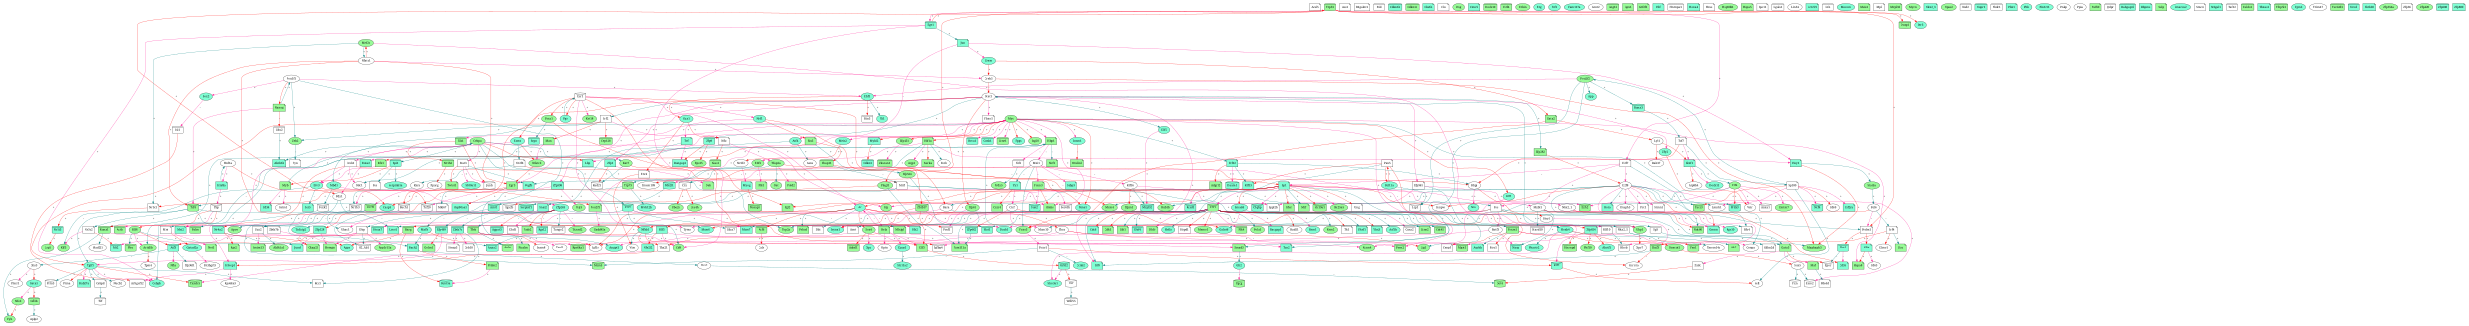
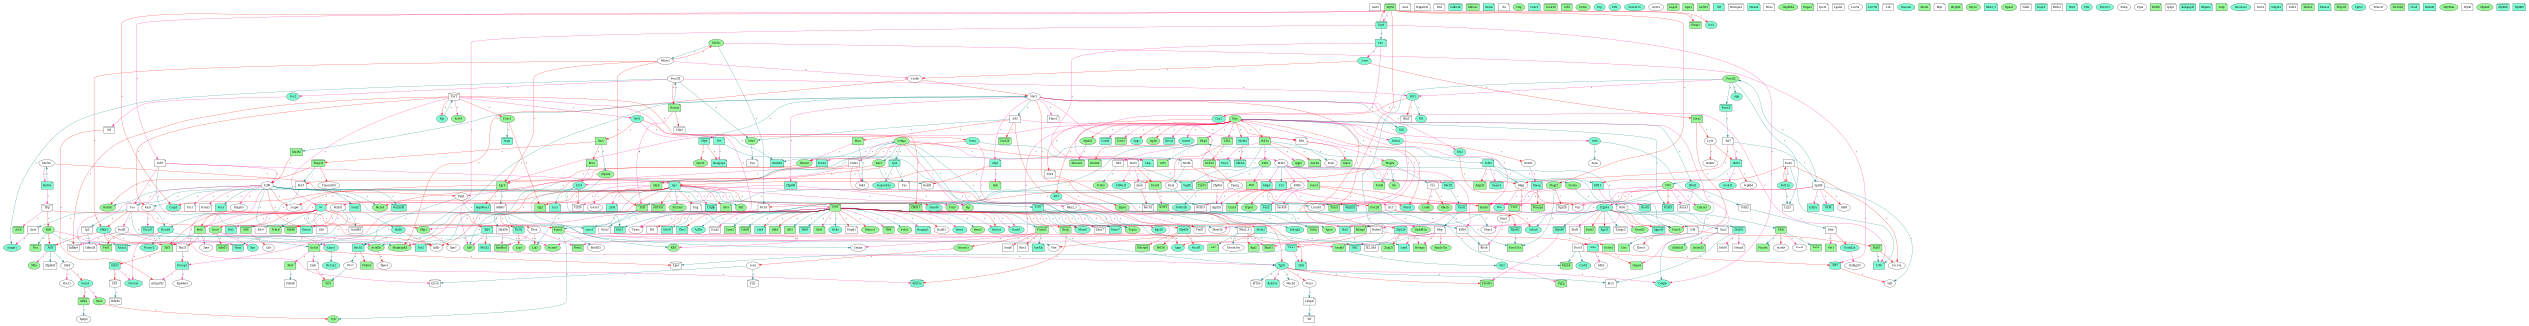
node "Mif": shape note -> ellipse
edge "Tgif1" -> "Cebpd": now "Ptma" -> "Cebpd"
